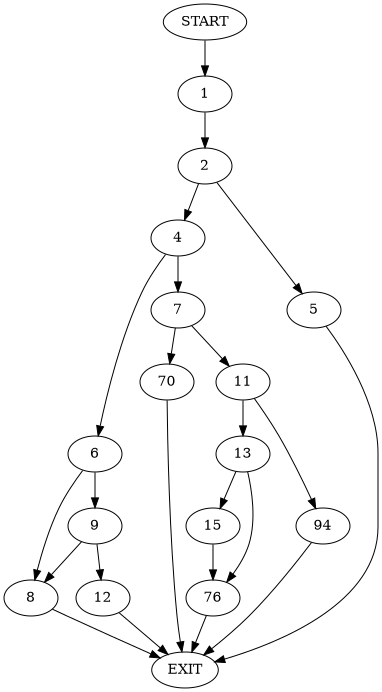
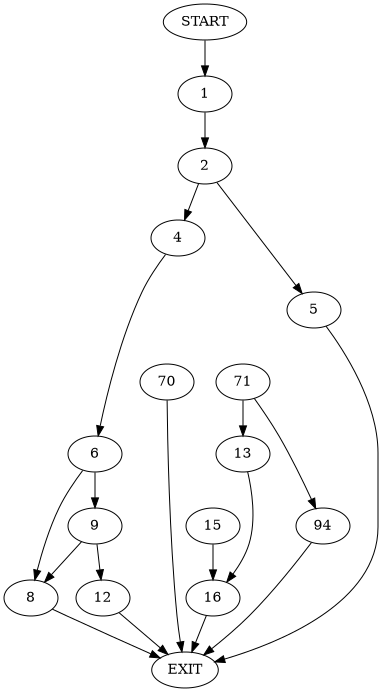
node "7": removed
node "11": label "11" -> "71"
edge "13" -> "15": removed
node "76": label "76" -> "16"
